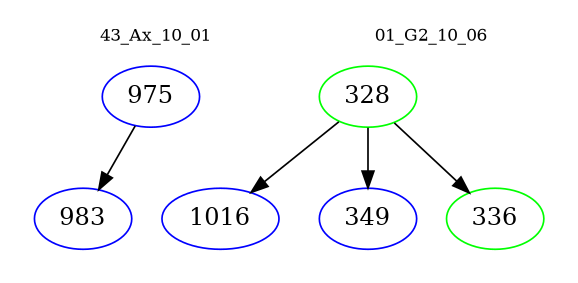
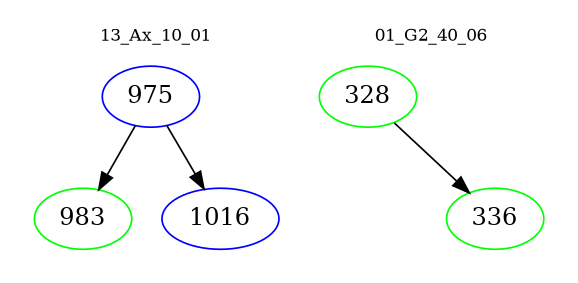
cluster "43_Ax_10_01": label "43_Ax_10_01" -> "13_Ax_10_01"
cluster "01_G2_10_06": label "01_G2_10_06" -> "01_G2_40_06"
edge "328" -> "1016": now "975" -> "1016"
node "983": color blue -> green
node "349": removed
